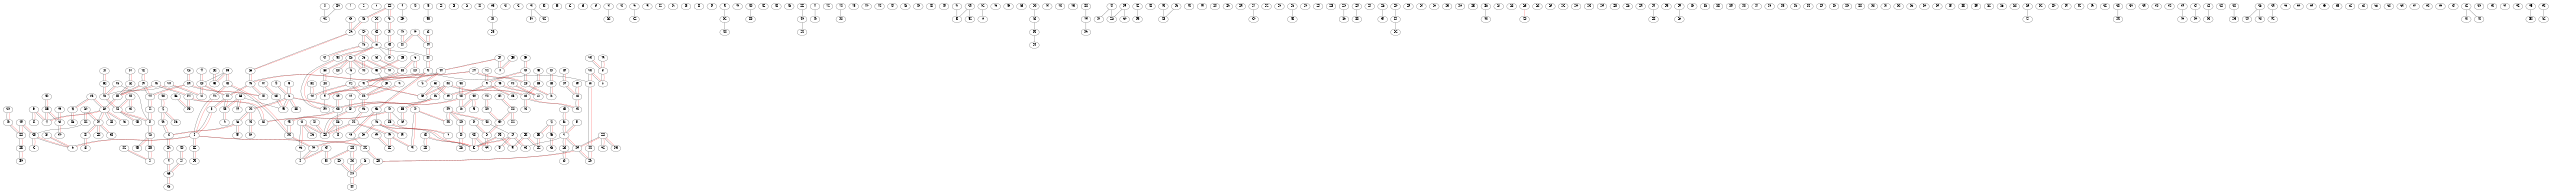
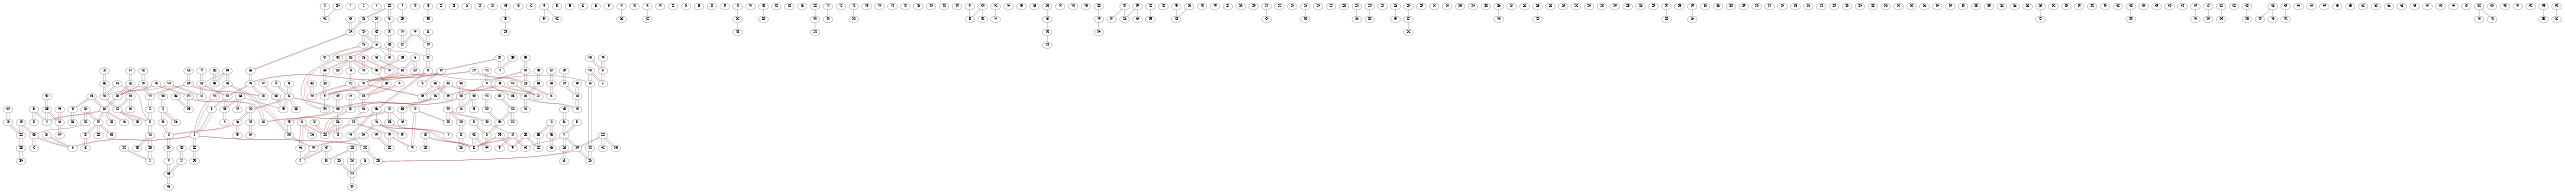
node "28": added
